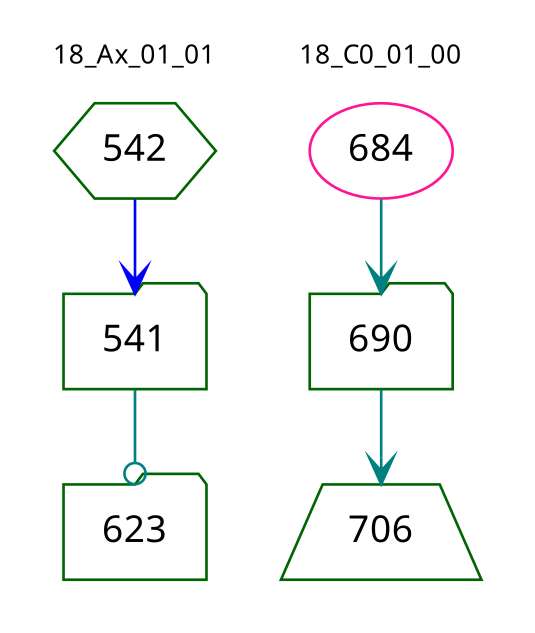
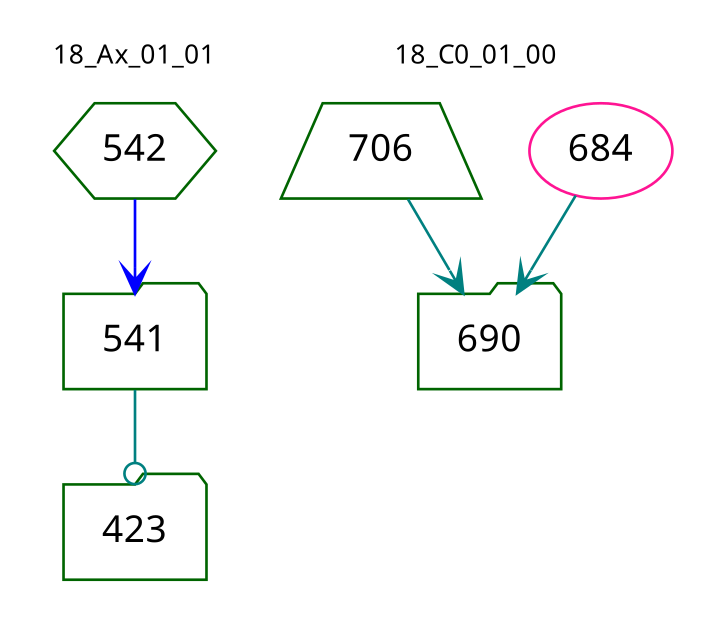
edge "690" -> "706": reversed
node "623": label "623" -> "423"
